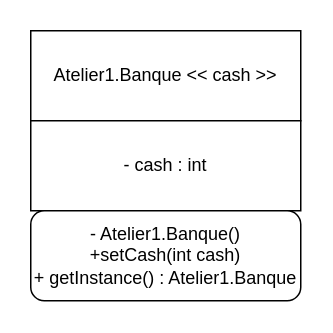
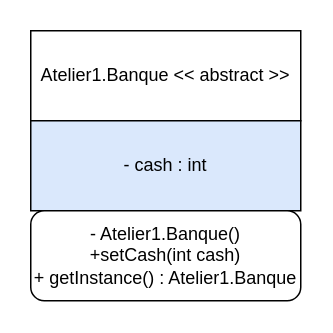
node "Atelier1.Banque << cash >>": label "Atelier1.Banque << cash >>" -> "Atelier1.Banque << abstract >>"
node "- cash : int": fillcolor #ffffff -> #dae8fc
